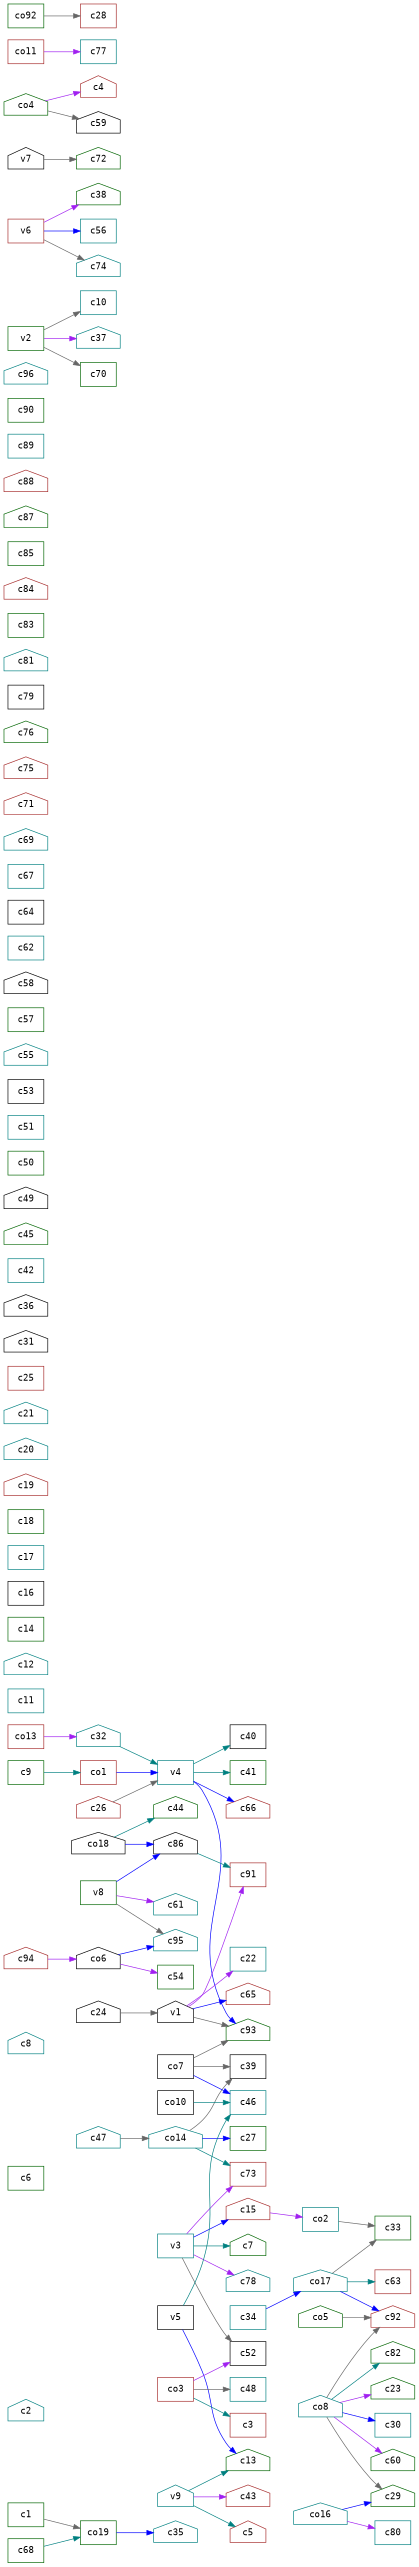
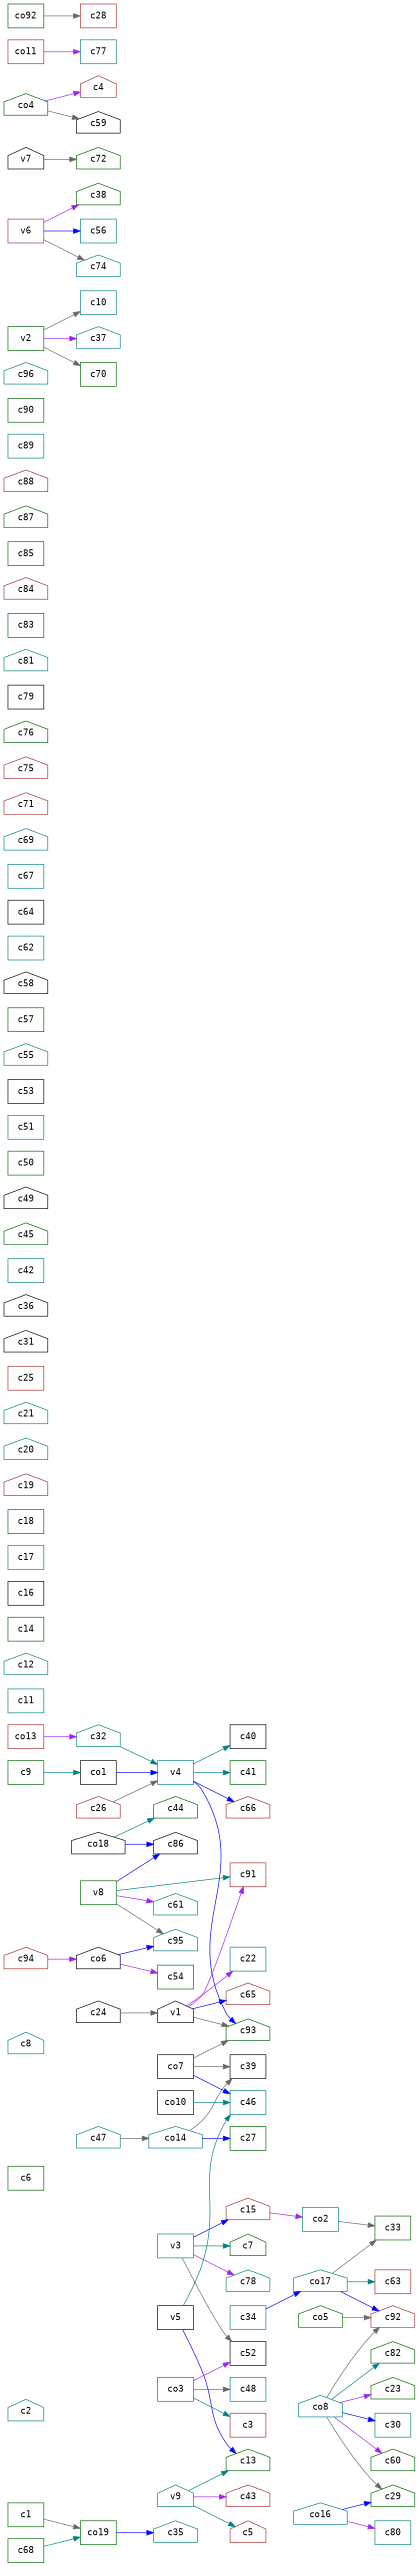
node "co1": color brown -> black
edge "c86" -> "c91": now "v8" -> "c91"
node "c73": removed
